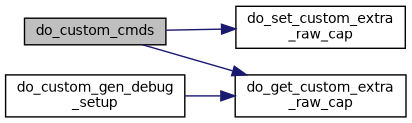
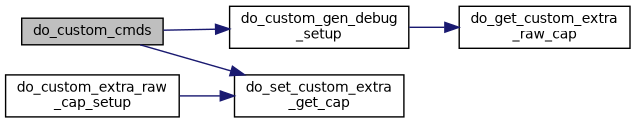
node "do_set_custom_extra _raw_cap": label "do_set_custom_extra _raw_cap" -> "do_set_custom_extra _get_cap"
edge "do_custom_cmds" -> "do_get_custom_extra _raw_cap": now "do_custom_cmds" -> "do_custom_gen_debug _setup"
node "do_custom_extra_raw _cap_setup": added
